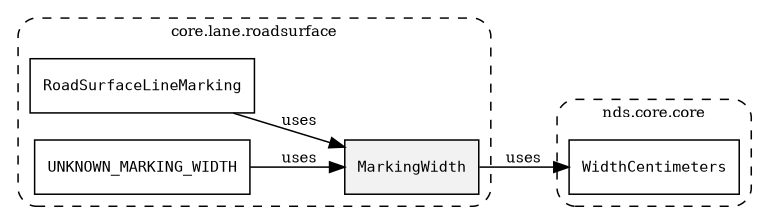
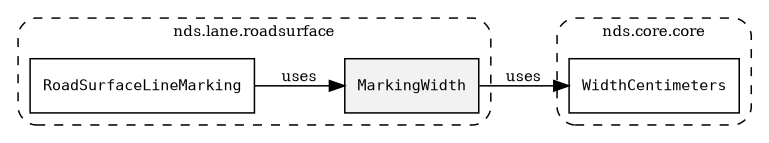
cluster "core.lane.roadsurface": label "core.lane.roadsurface" -> "nds.lane.roadsurface"
node "UNKNOWN_MARKING_WIDTH": removed
